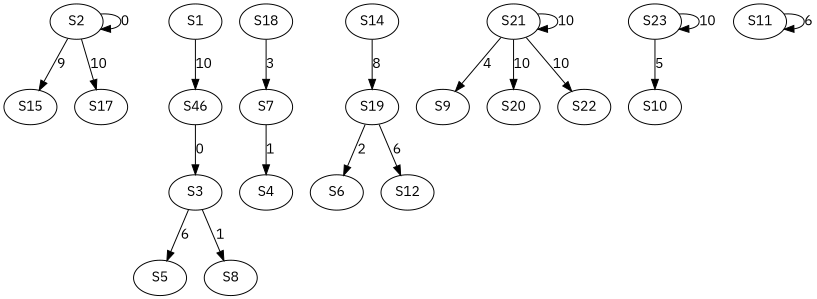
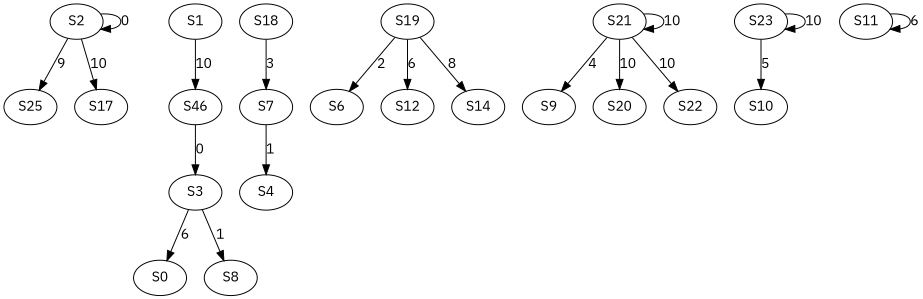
edge "S14" -> "S19": reversed
node "S15": label "S15" -> "S25"
node "S5": label "S5" -> "S0"
